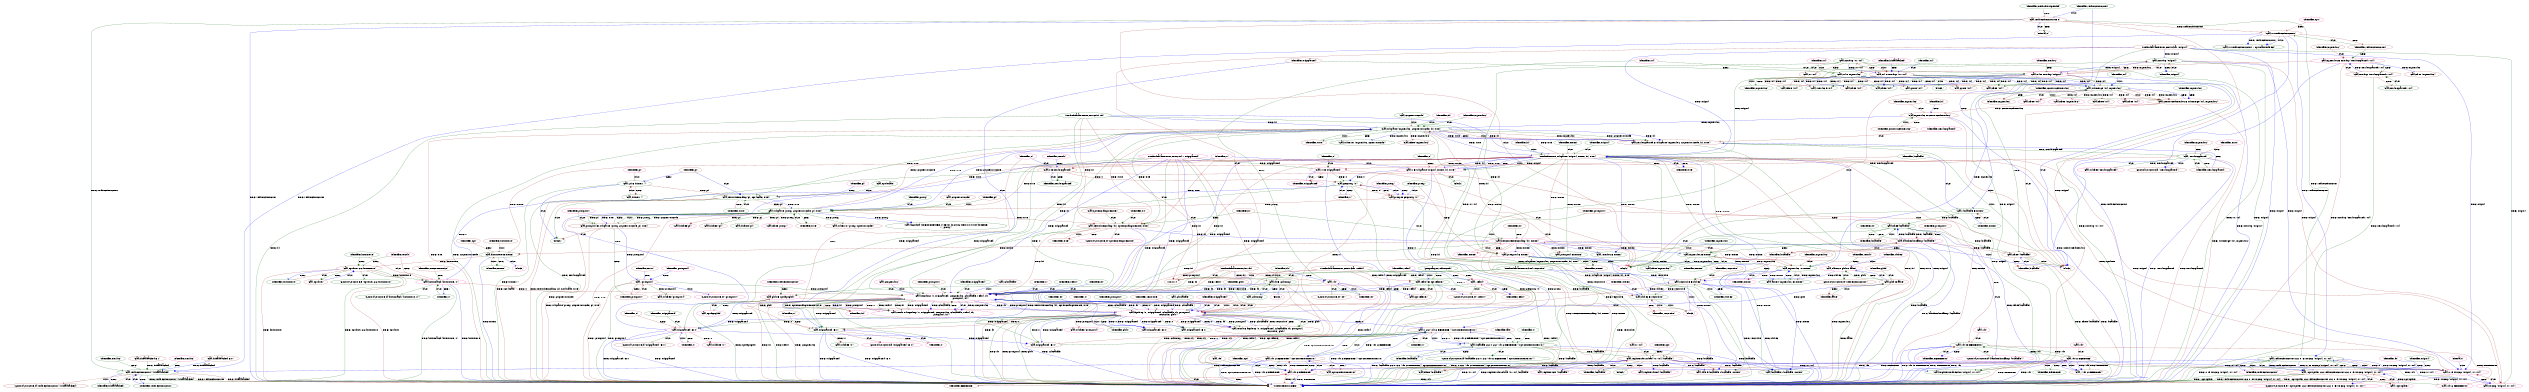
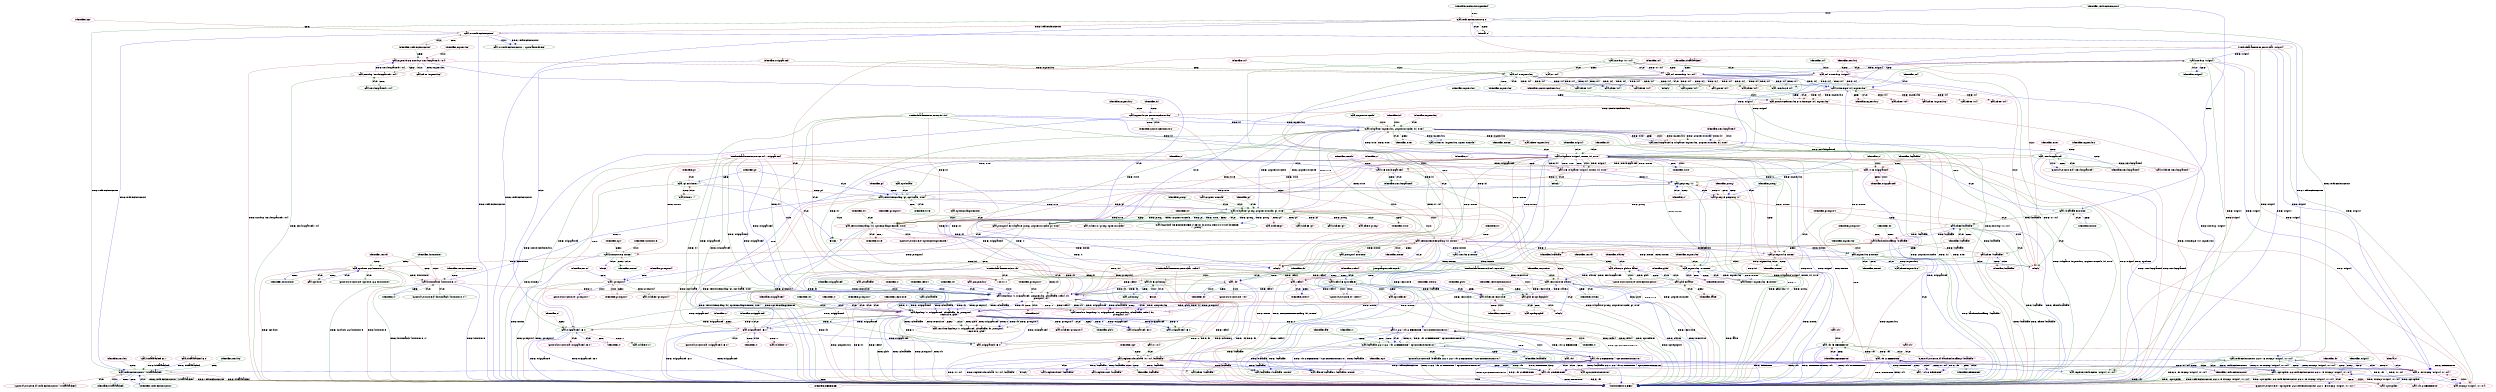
edge "(Call,redirection_count = 0)" -> "(Call,register_redirection (origurl, u->url))": now "(Call,xstrdup (origurl))" -> "(Call,register_redirection (origurl, u->url))"
node "(MethodReturn,url_parse (origurl, NULL, iri, true))": label "(MethodReturn,url_parse (origurl, NULL, iri, true))" -> "(Call,url_parse (origurl, NULL, iri, true))"
edge "(Call,opt.ftp_glob)" -> "(Call,glob = opt.ftp_glob)": now "(MethodParameterIn,bool recursive)" -> "(Call,glob = opt.ftp_glob)"
